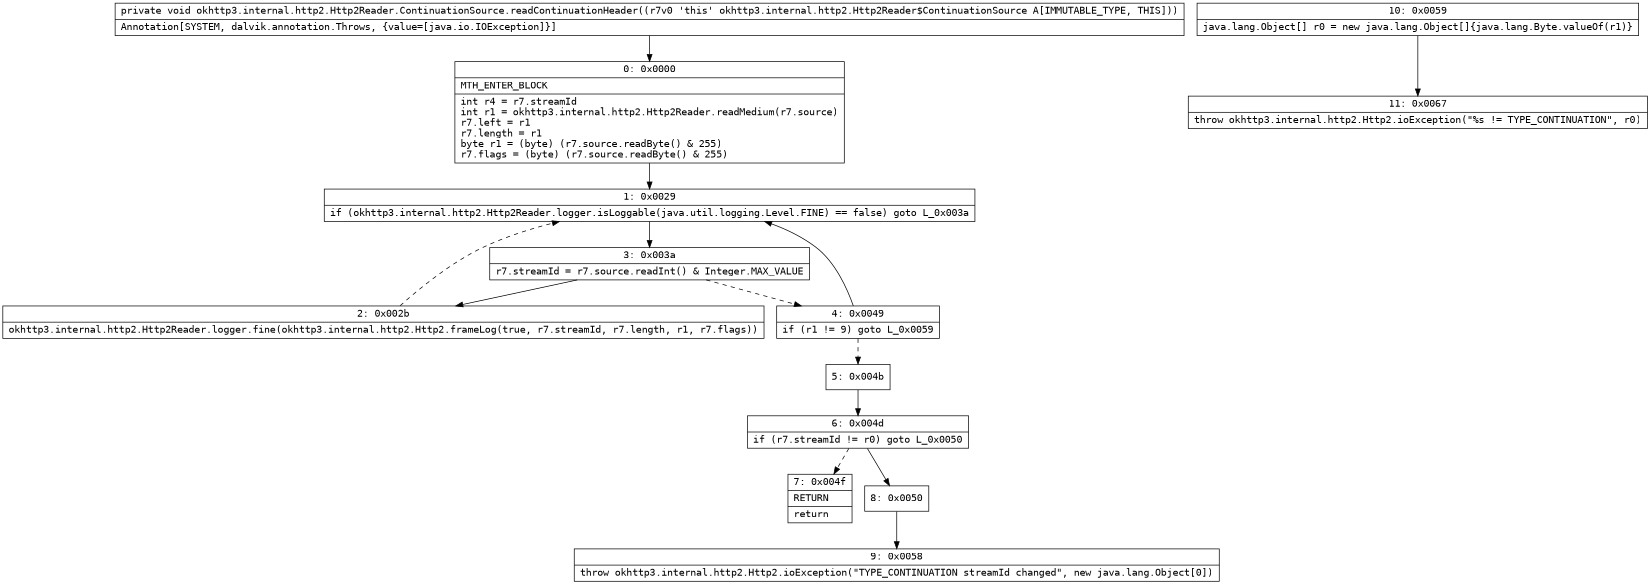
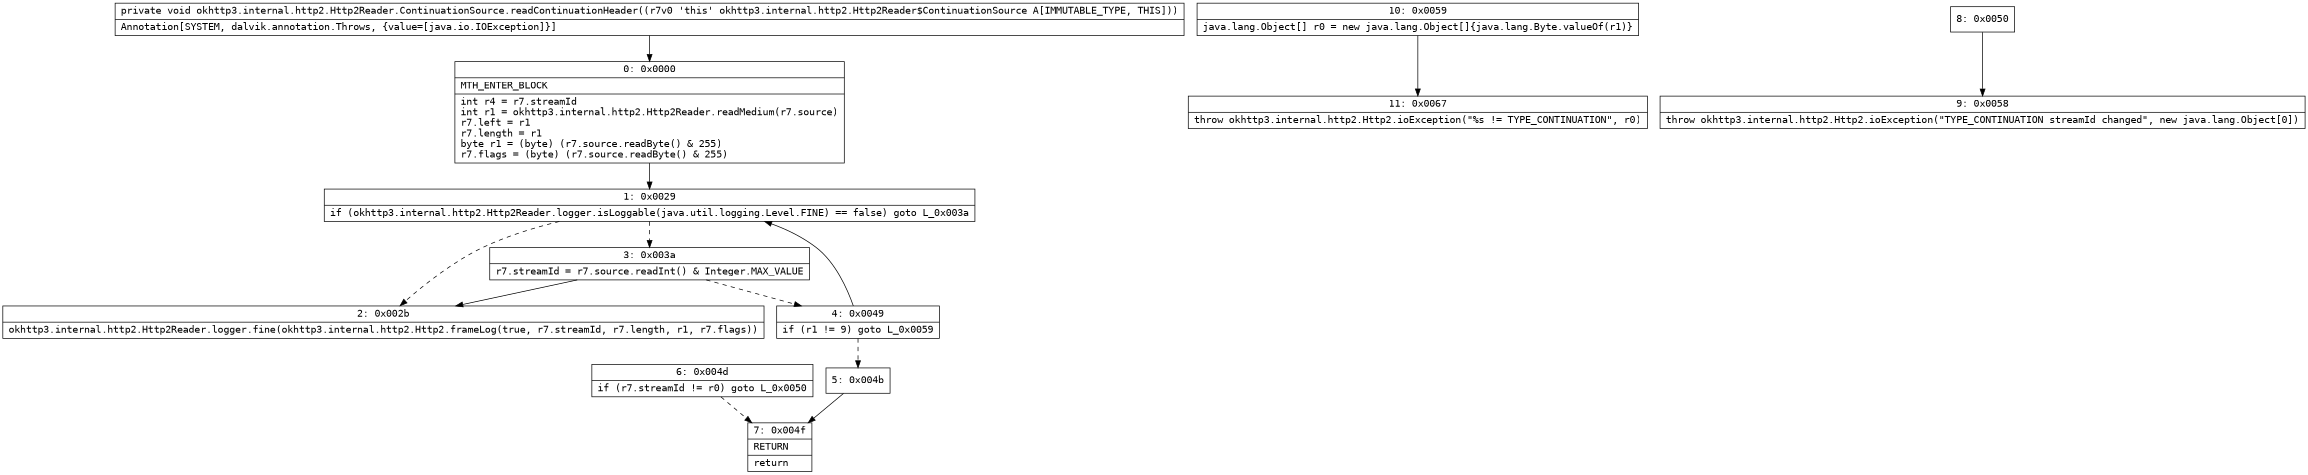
edge "1: 0x0029" -> "3: 0x003a": style solid -> dashed
edge "2: 0x002b" -> "1: 0x0029": reversed
edge "5: 0x004b" -> "6: 0x004d": now "5: 0x004b" -> "7: 0x004f"
edge "6: 0x004d" -> "8: 0x0050": removed
